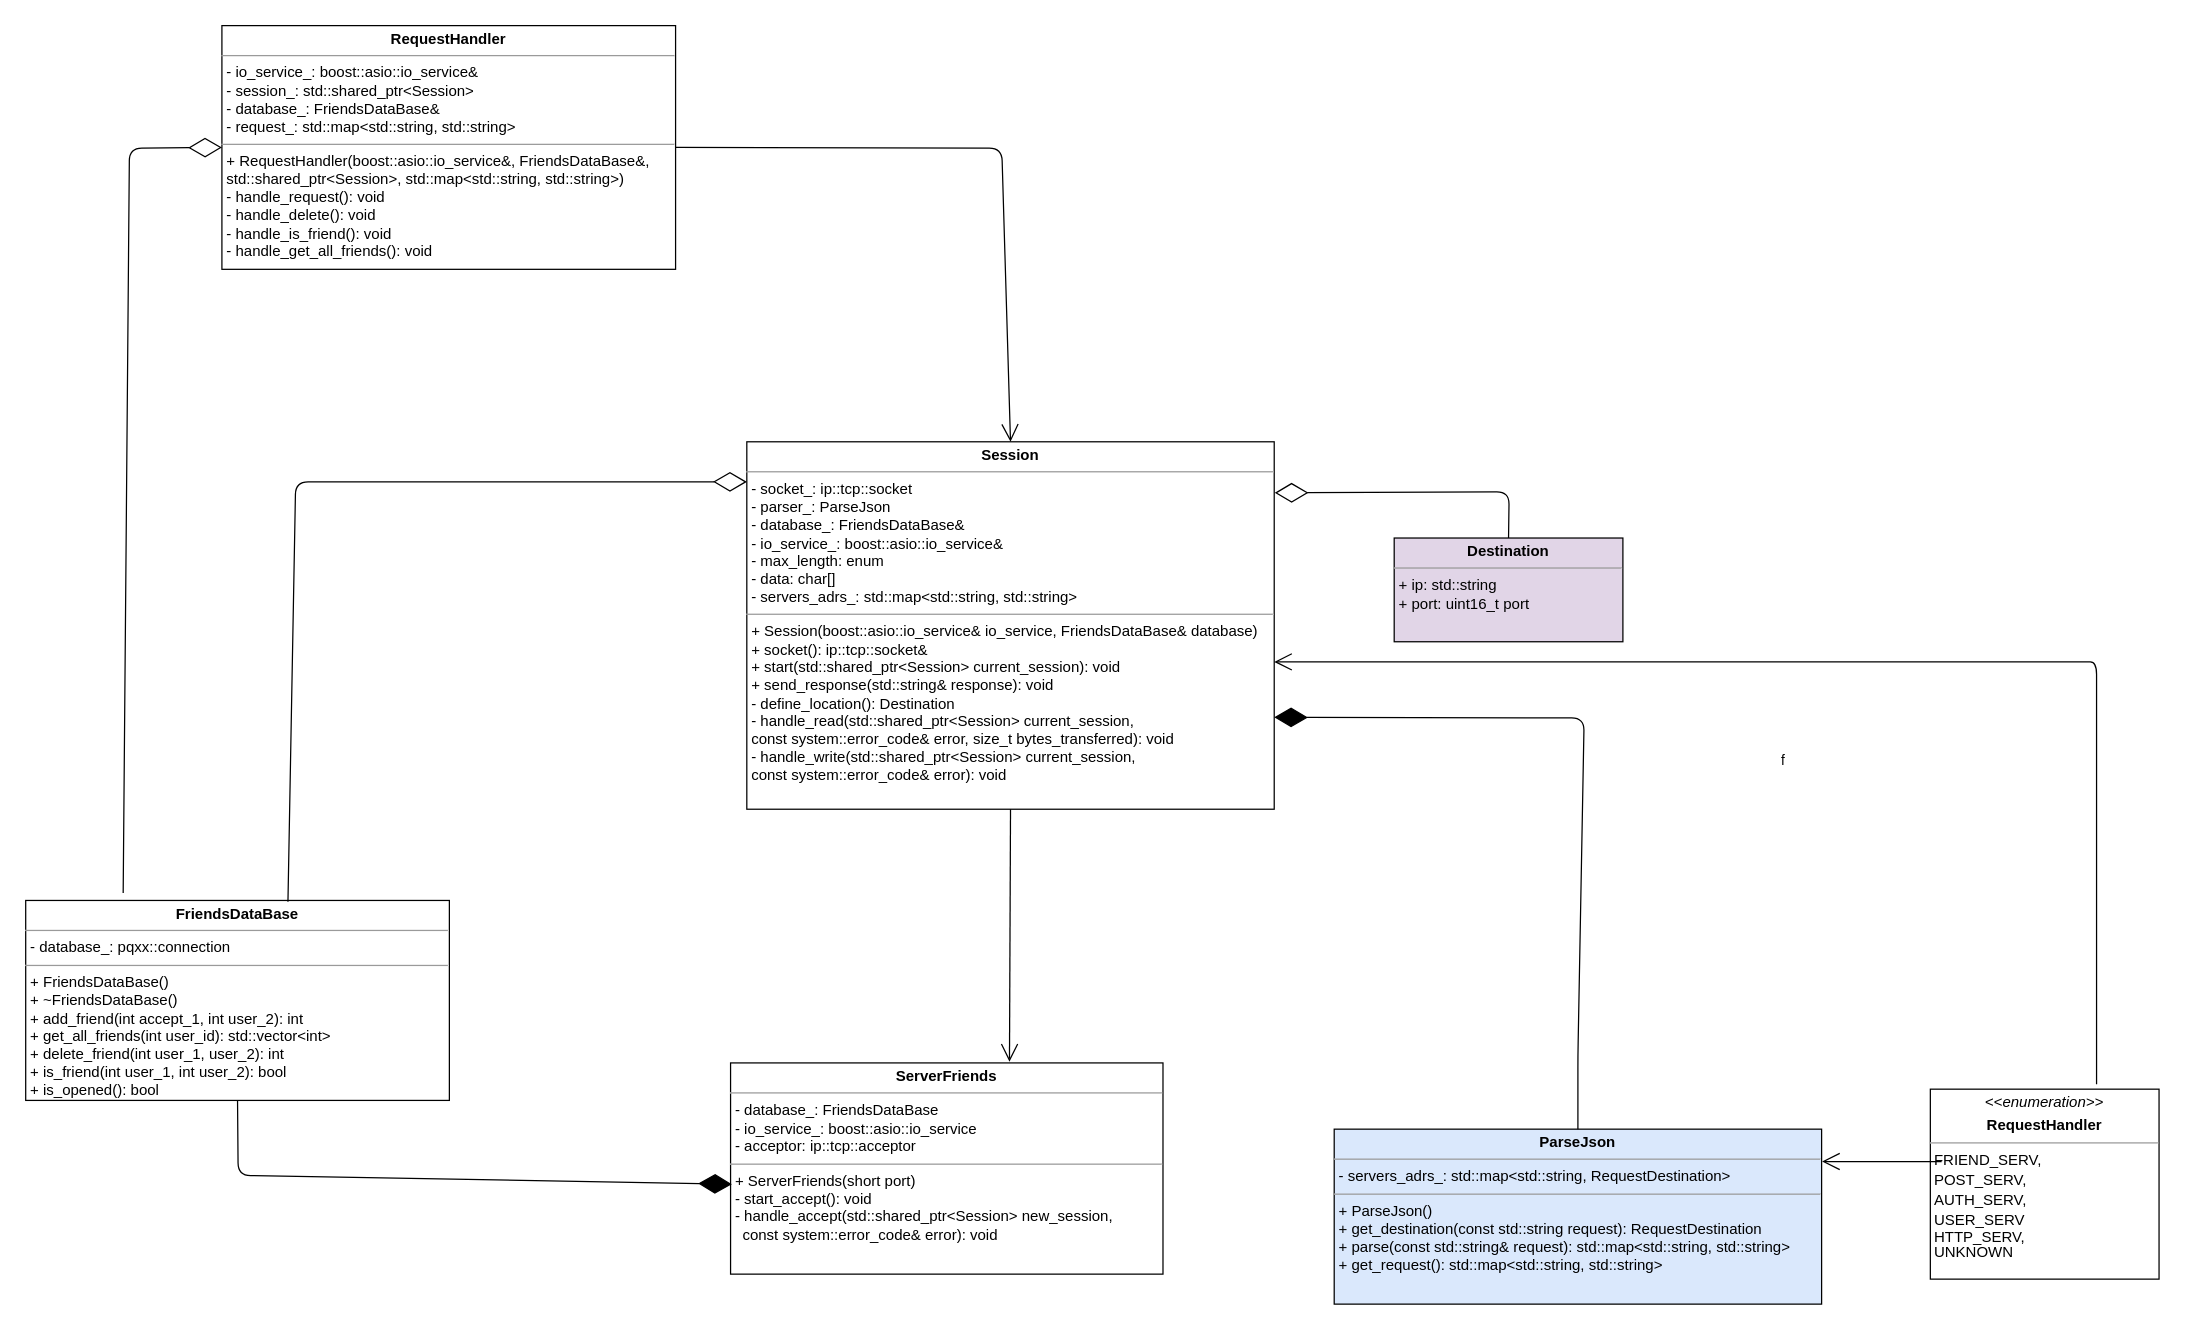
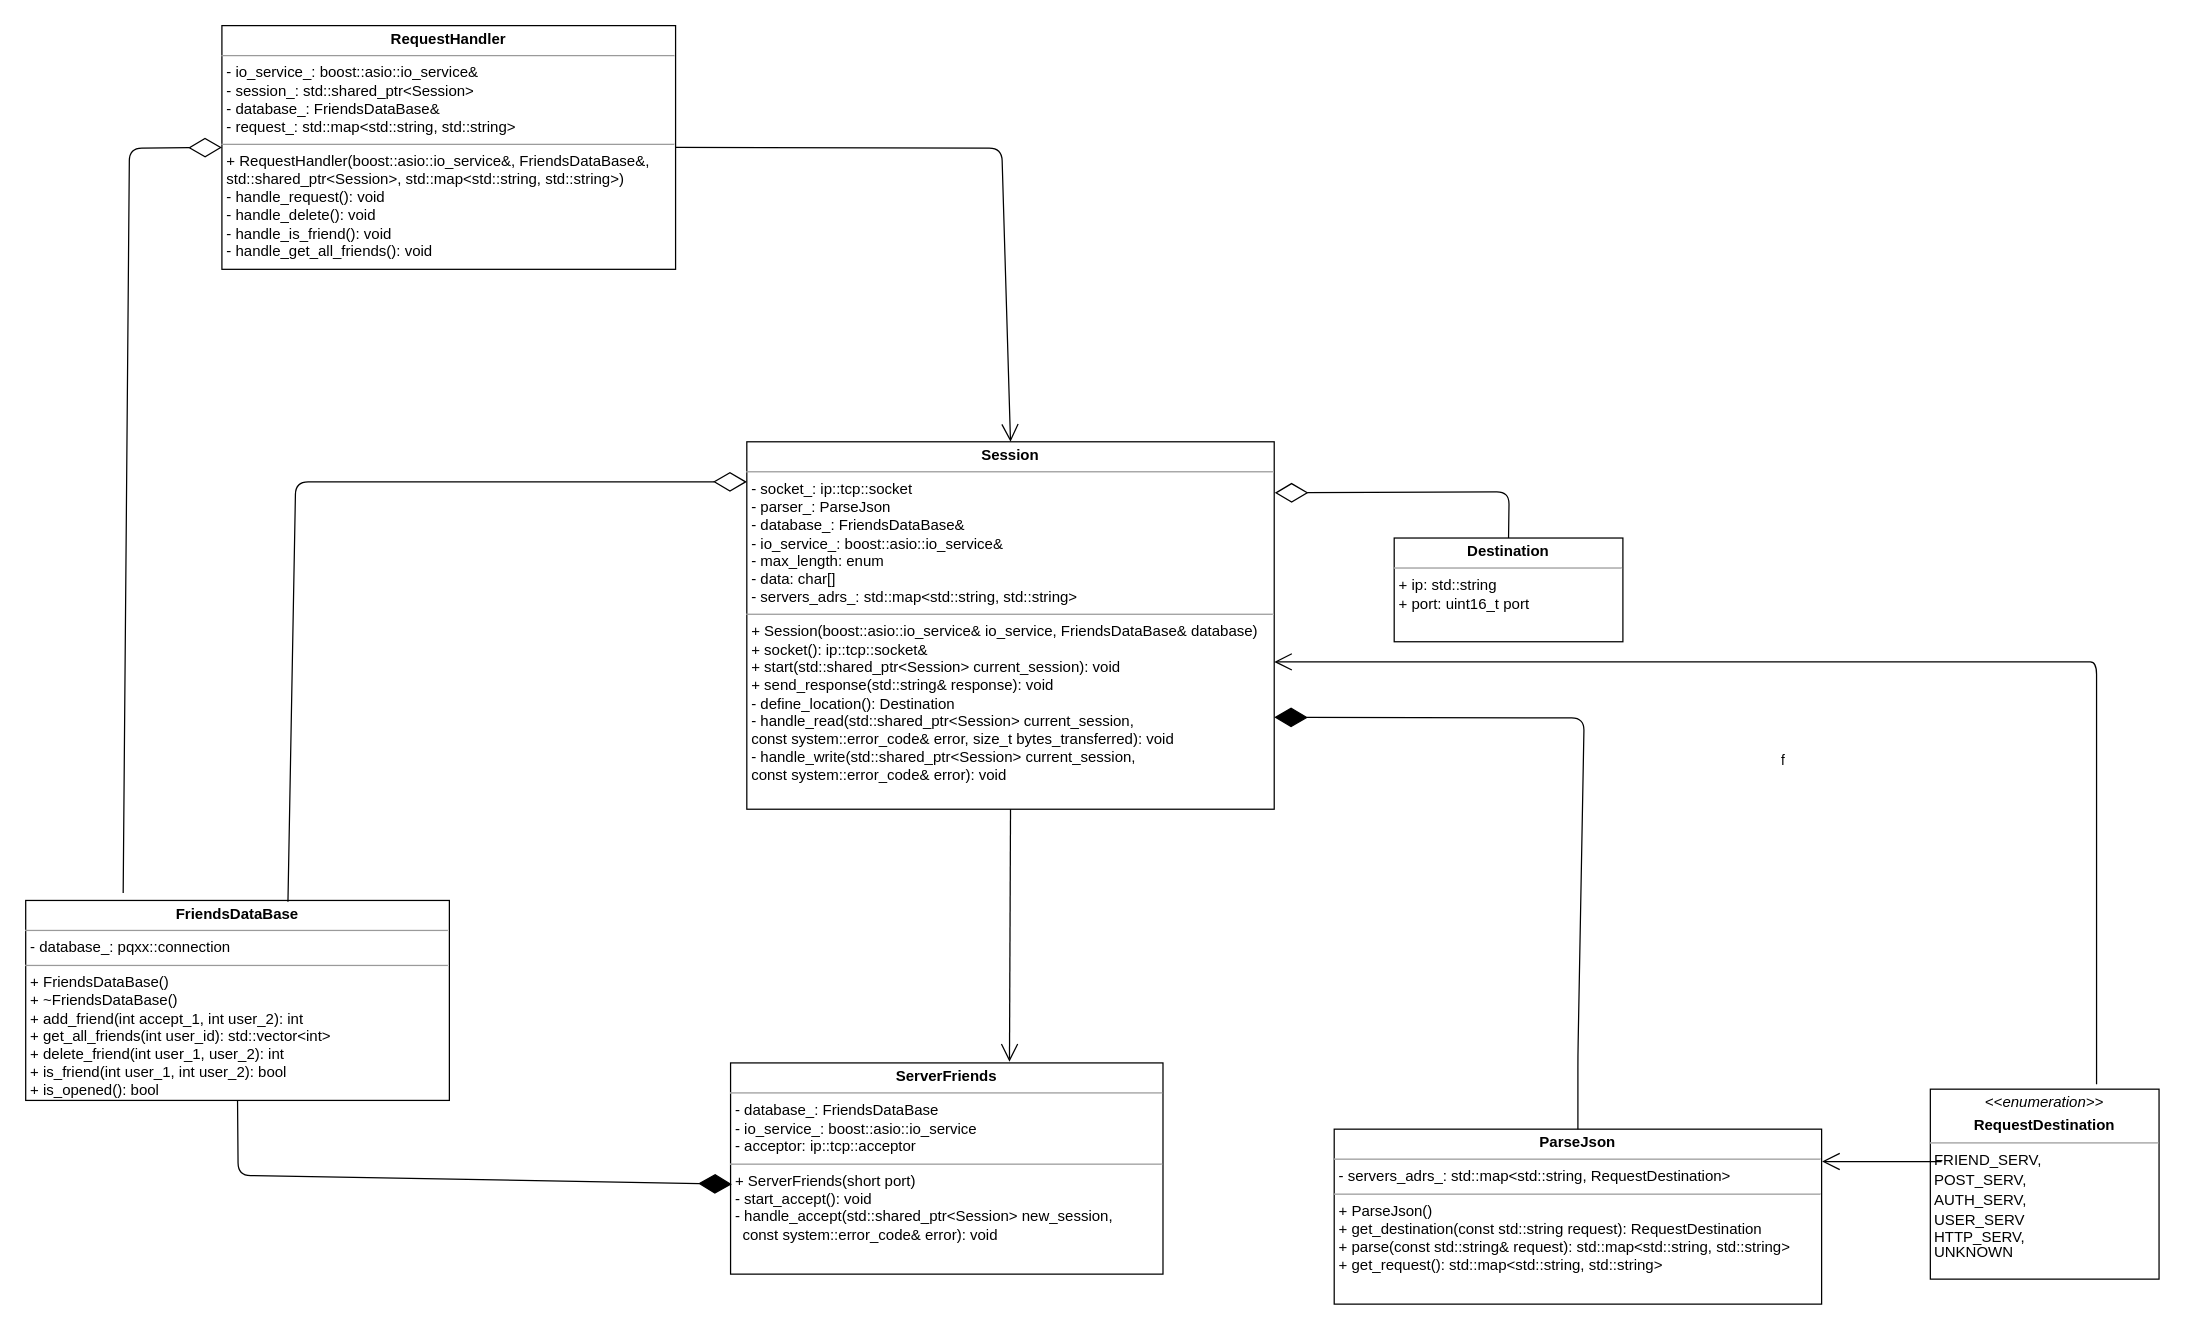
node "Destination + ip: std::string + port: uint16_t port": fillcolor #e1d5e7 -> #ffffff
node "<<enumeration>> RequestHandler FRIEND_SERV, POST_SERV, AUTH_SERV, USER_SERV HTTP_SERV, UNKNOWN": label "<<enumeration>> RequestHandler FRIEND_SERV, POST_SERV, AUTH_SERV, USER_SERV HTTP_SERV, UNKNOWN" -> "<<enumeration>> RequestDestination FRIEND_SERV, POST_SERV, AUTH_SERV, USER_SERV HTTP_SERV, UNKNOWN"
node "ParseJson - servers_adrs_: std::map<std::string, RequestDestination> + ParseJson() + get_destination(const std::string request): RequestDestination + parse(const std::string& request): std::map<std::string, std::string> + get_request(): std::map<std::string, std::string>": fillcolor #dae8fc -> #ffffff
